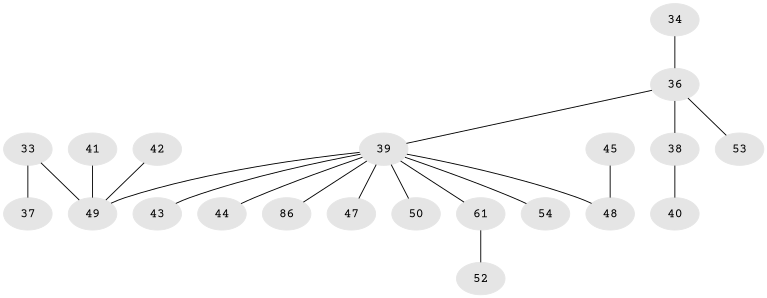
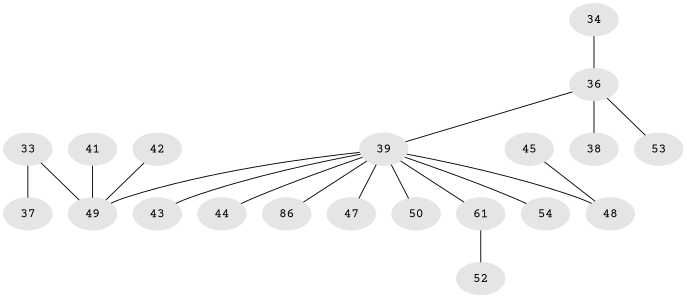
node "40": removed
